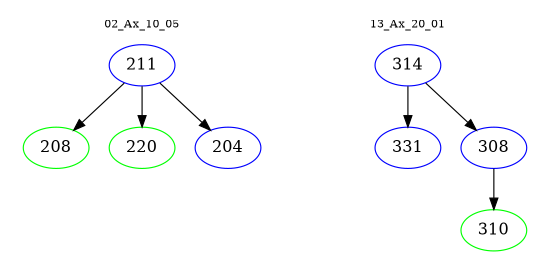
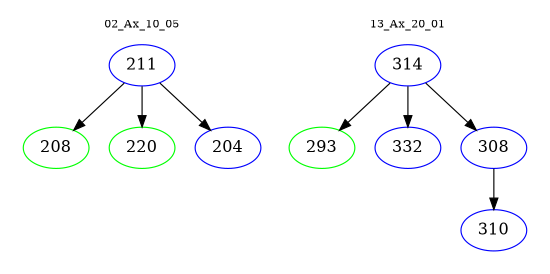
node "293": added
node "331": label "331" -> "332"
node "310": color green -> blue
